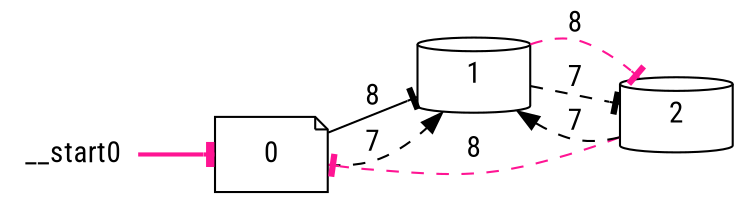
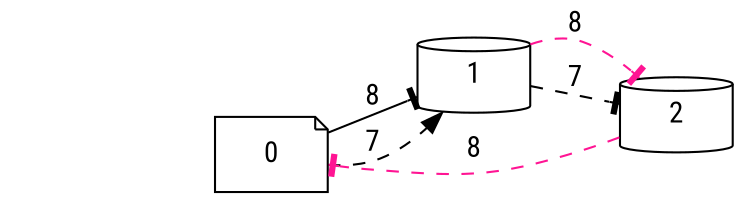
edge "2" -> "1": removed, label "7"
node "__start0": removed
